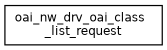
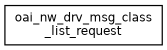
node "oai_nw_drv_oai_class _list_request": label "oai_nw_drv_oai_class _list_request" -> "oai_nw_drv_msg_class _list_request"
